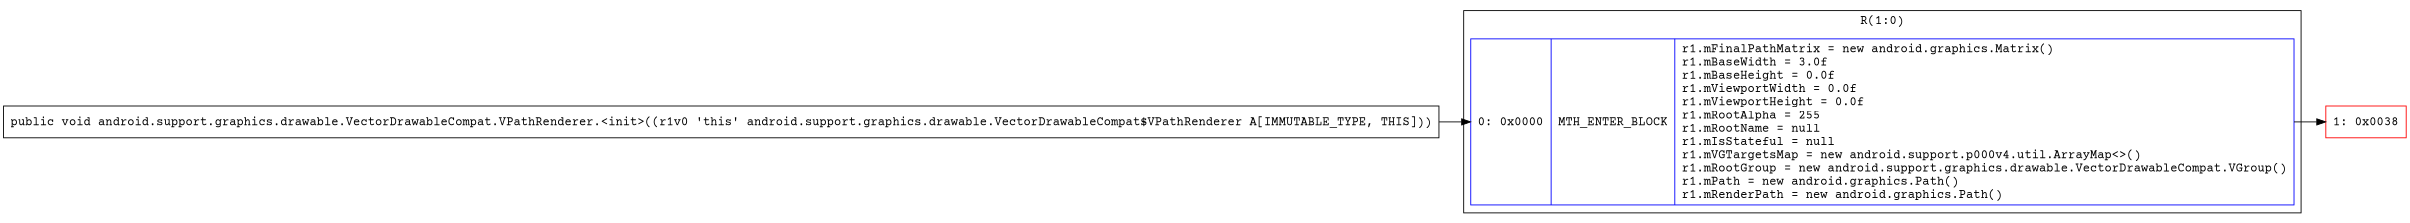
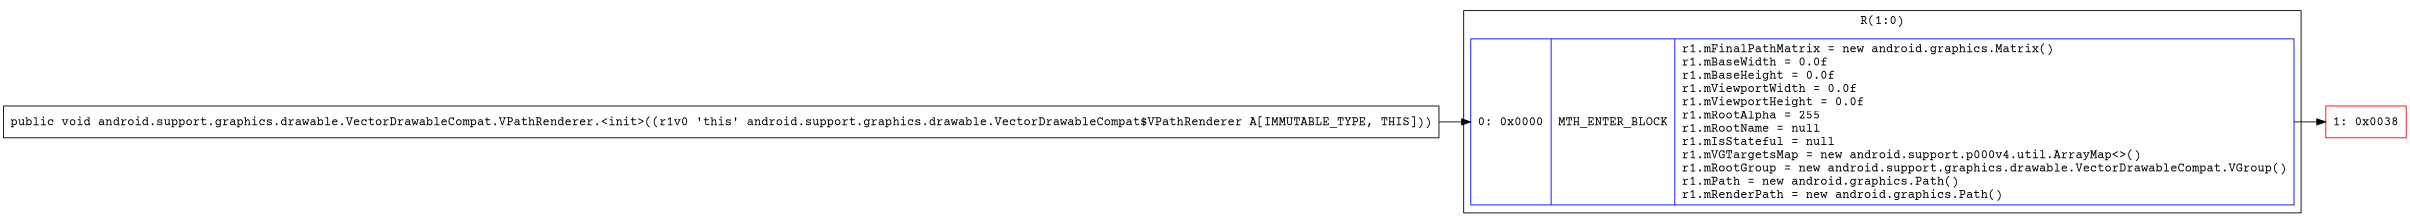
node "0: 0x0000": text "r1.mBaseWidth = 3.0f" -> "r1.mBaseWidth = 0.0f"
